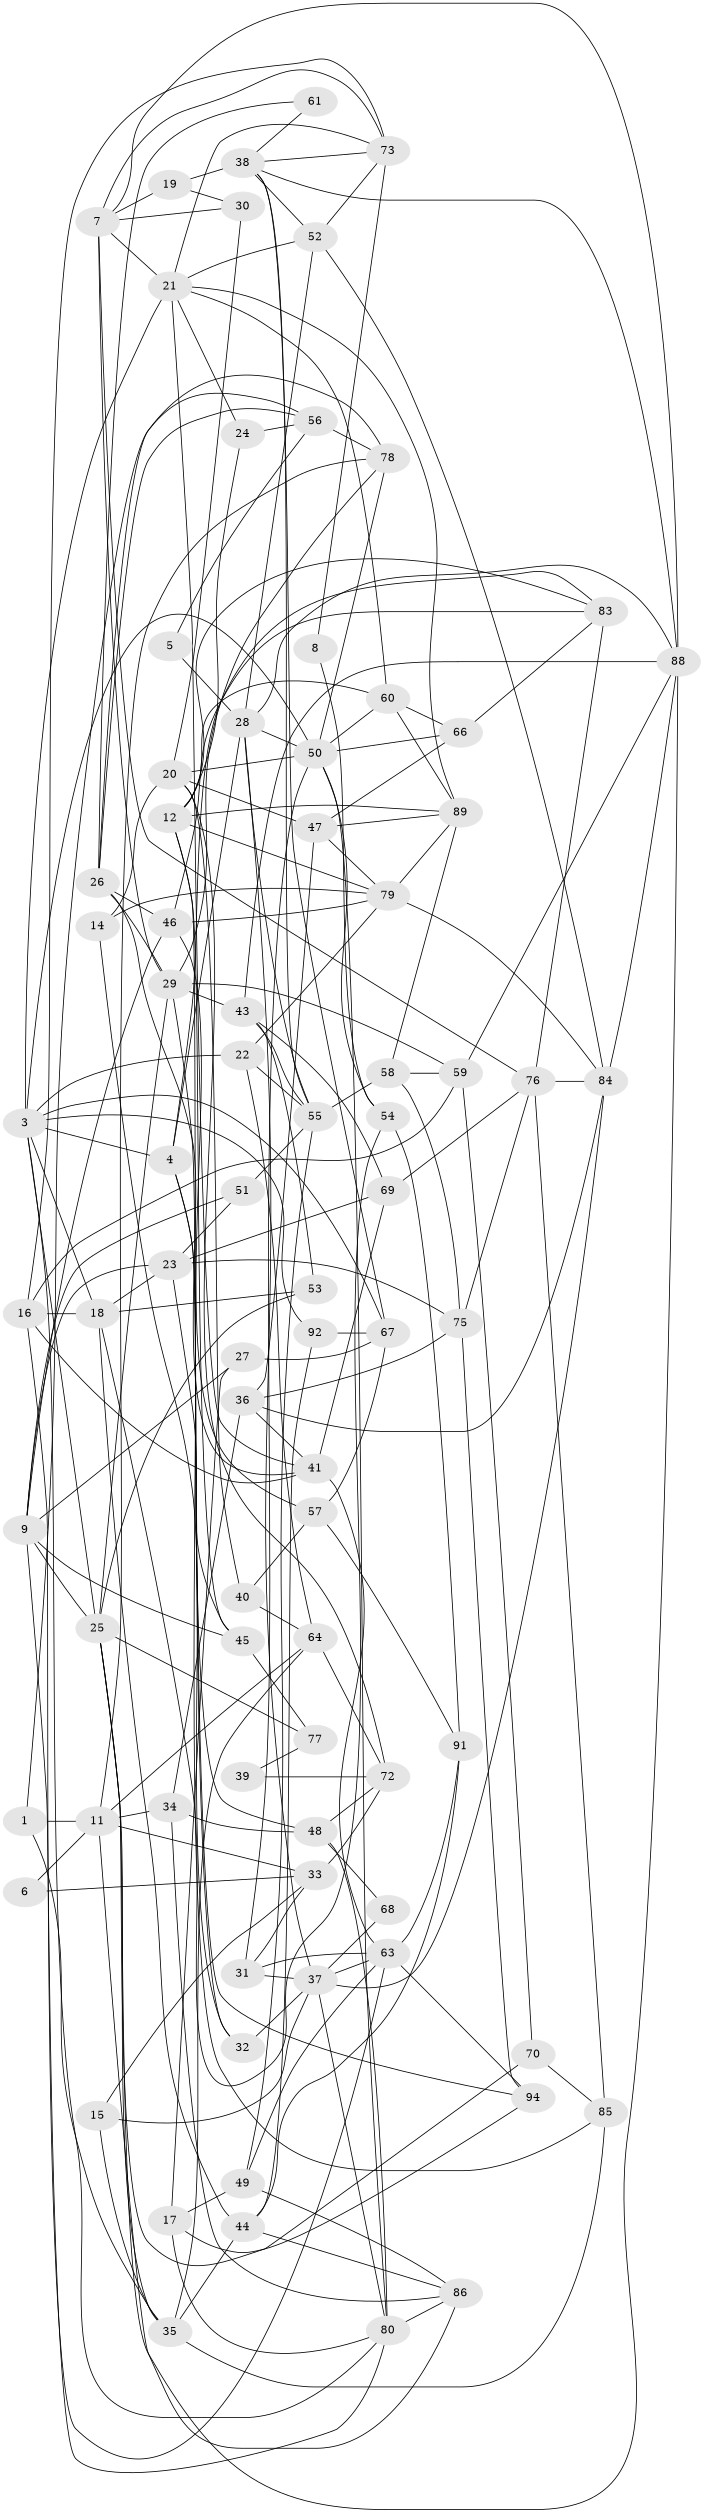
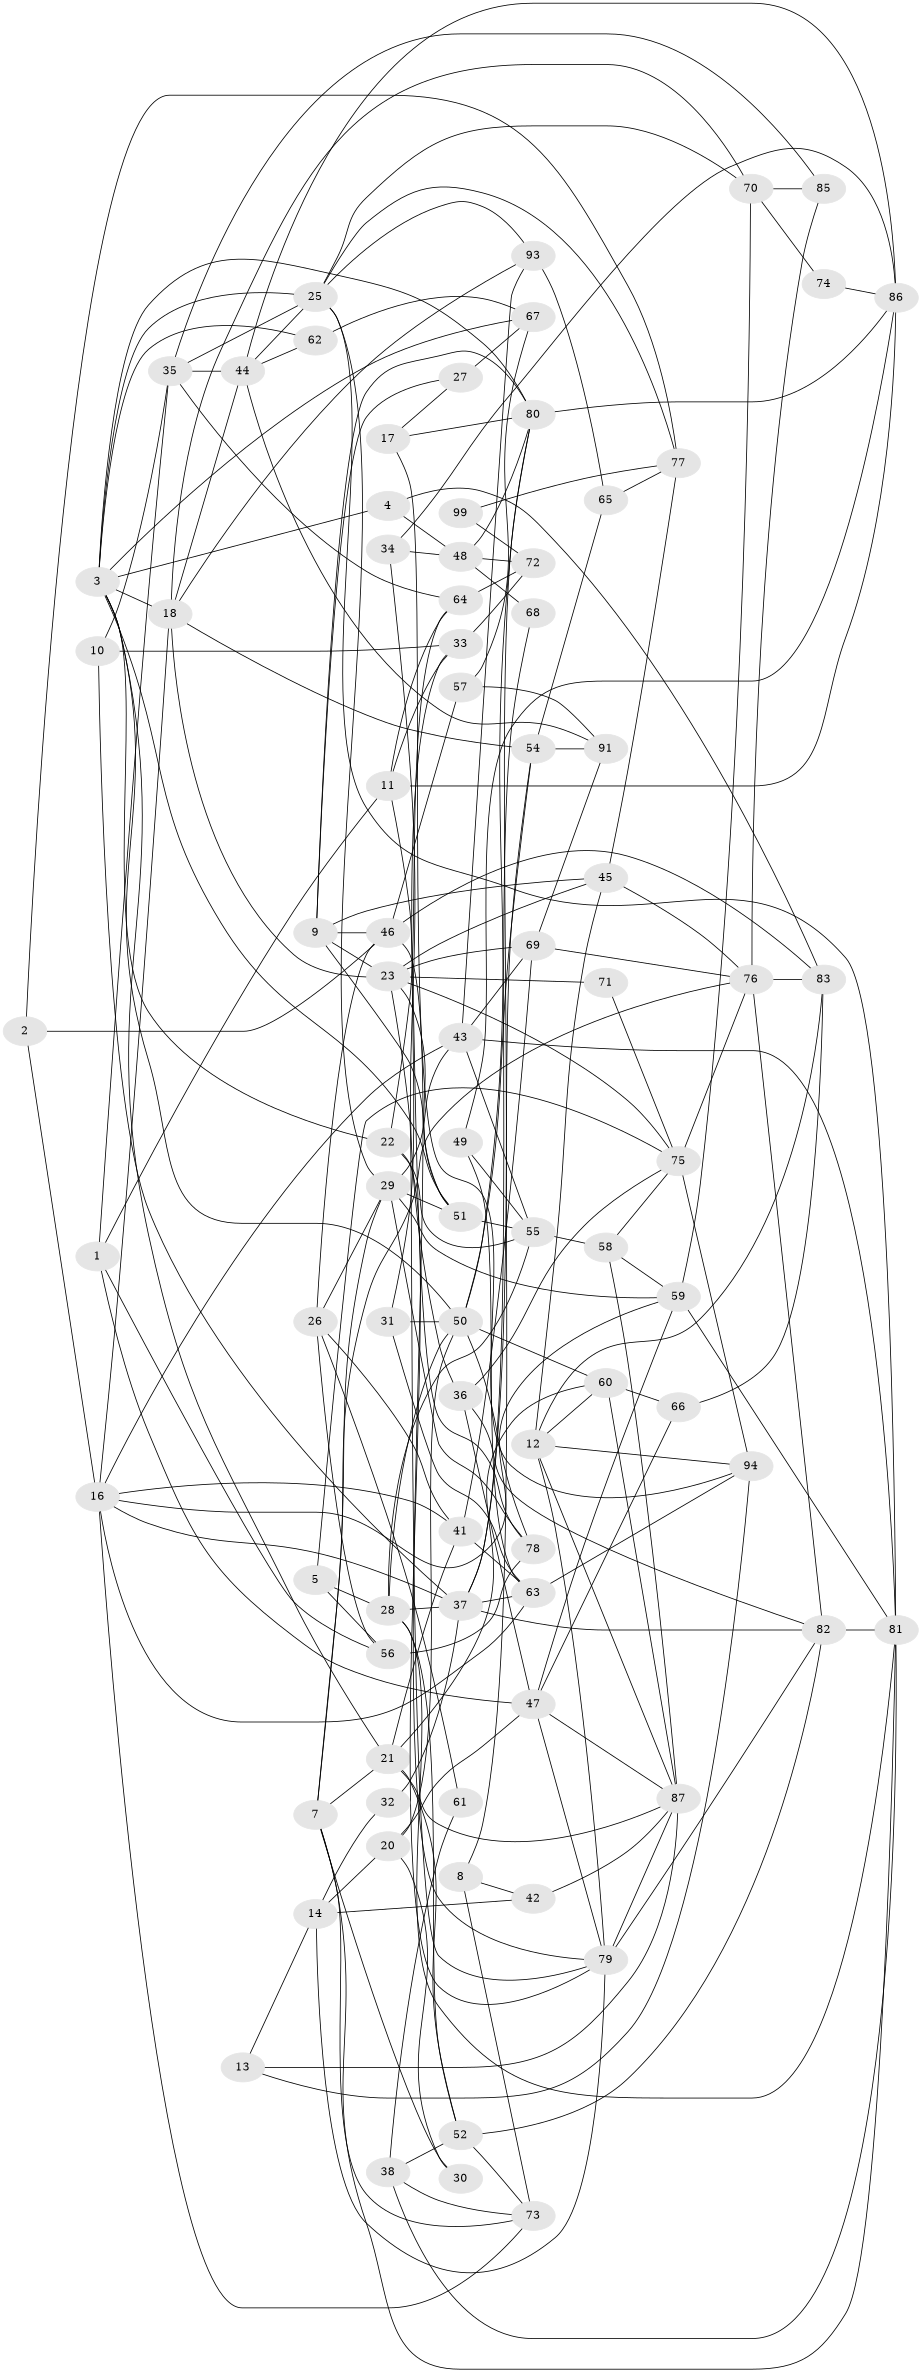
edge "73" -- "21": removed
node "19": removed
edge "70" -- "18": added
node "74": added
node "24": removed
node "65": added
edge "78" -- "26": removed
edge "38" -- "55": removed
node "88": label "88" -> "81"
edge "66" -- "50": removed
node "89": label "89" -> "87"
edge "45" -- "76": added
edge "3" -- "51": added
edge "38" -- "67": removed
edge "28" -- "4": removed
node "71": added
node "2": added
node "84": label "84" -> "82"
edge "75" -- "5": added
edge "43" -- "16": added
node "53": label "53" -> "93"
node "92": label "92" -> "62"
edge "20" -- "72": removed
edge "23" -- "79": added
edge "36" -- "41": removed
edge "59" -- "47": added
edge "29" -- "32": now "29" -- "51"
edge "1" -- "47": added
edge "9" -- "25": now "44" -- "25"
node "40": removed
node "39": label "39" -> "99"
edge "34" -- "11": removed
edge "91" -- "63": now "91" -- "69"
node "6": removed
node "42": added
edge "31" -- "37": now "16" -- "37"
edge "4" -- "85": removed
node "13": added
node "15": label "15" -> "10"
edge "49" -- "17": removed
